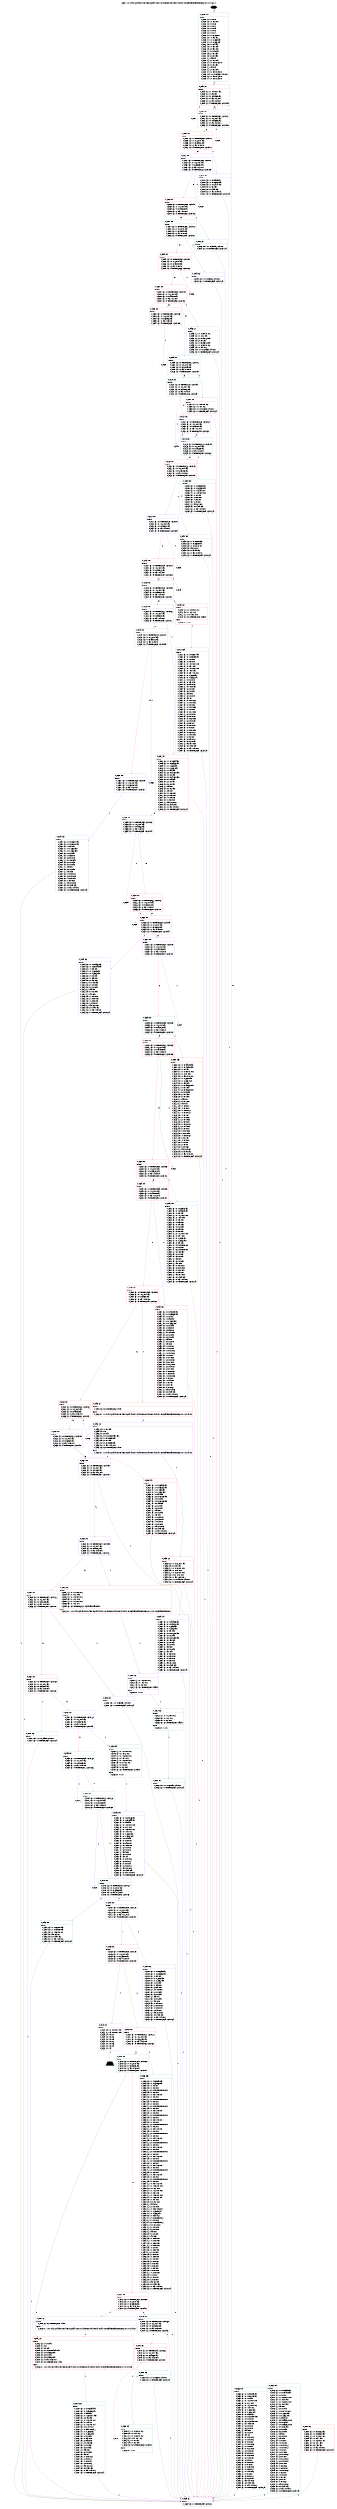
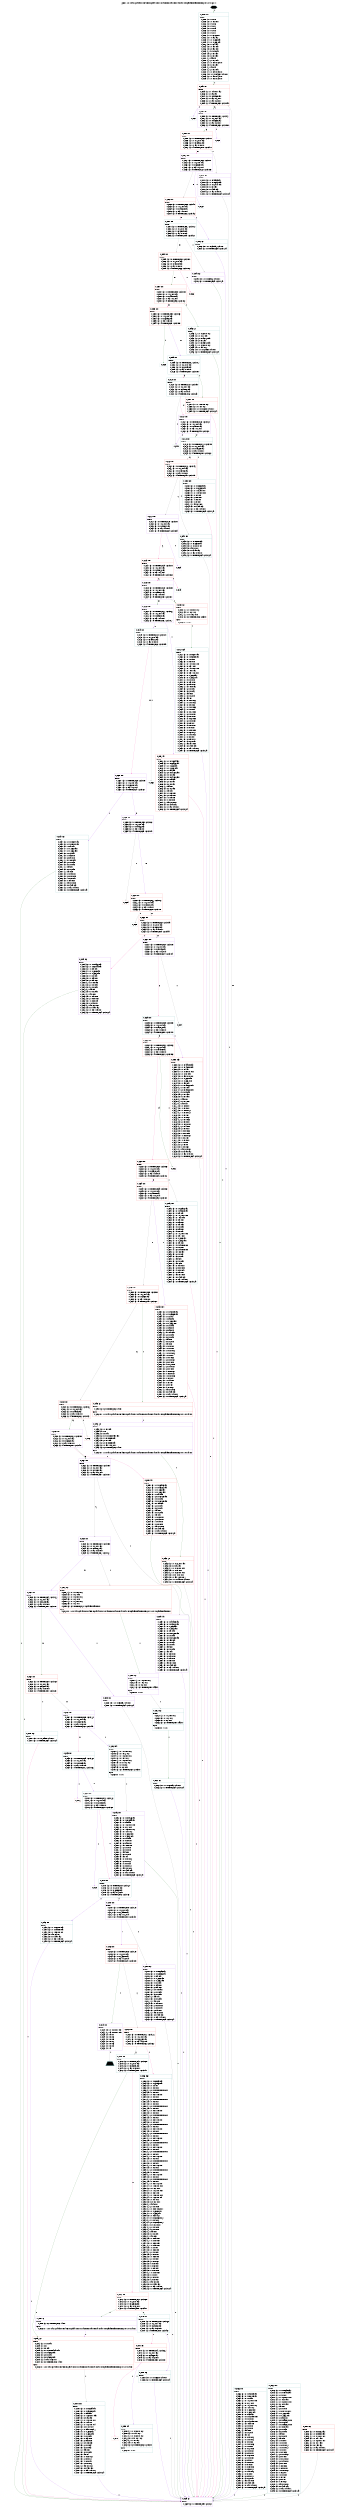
edge "0x4013b7 [28]" -> "0x4013ef [28]": now "0x4013d3 [28]" -> "0x4013ef [28]"
edge "0x402034 [91]" -> "0x401523 [28]": now "0x401507 [28]" -> "0x401523 [28]"
